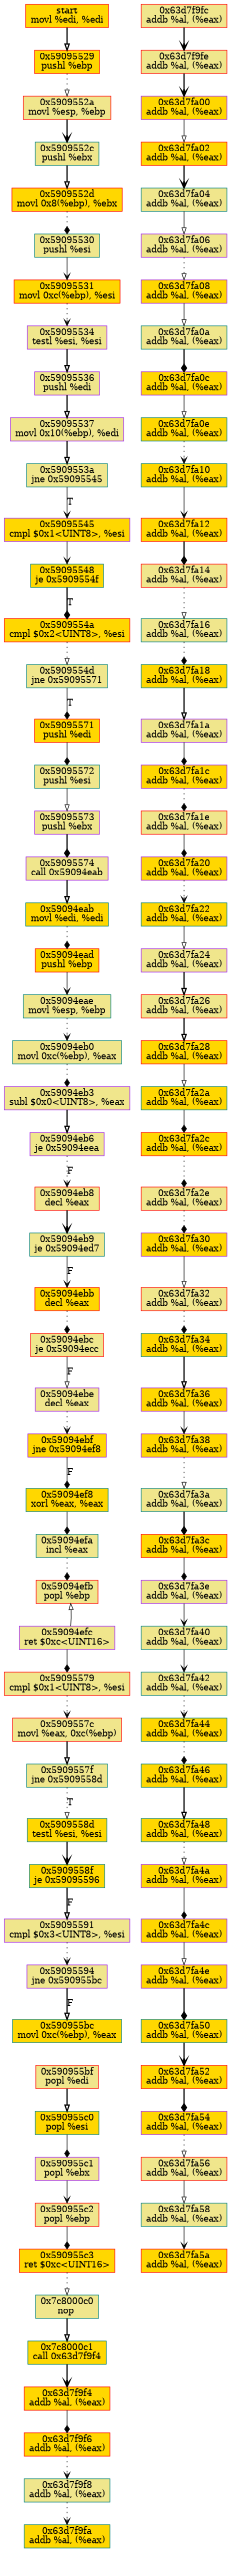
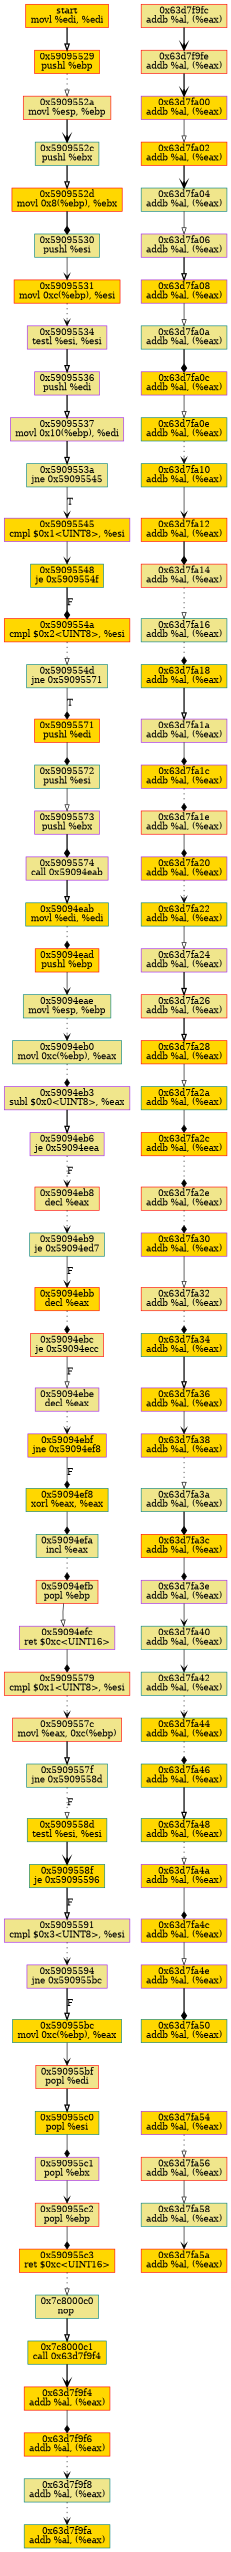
edge "0x5909552d movl 0x8(%ebp), %ebx" -> "0x59095530 pushl %esi": style dotted -> bold
edge "0x63d7fa06 addb %al, (%eax)" -> "0x63d7fa08 addb %al, (%eax)": style dotted -> bold
edge "0x59095548 je 0x5909554f" -> "0x5909554a cmpl $0x2<UINT8>, %esi": label "T" -> "F"
edge "0x59094eb8 decl %eax" -> "0x59094eb9 je 0x59094ed7": style bold -> dotted
edge "0x59094efc ret $0xc<UINT16>" -> "0x59094efb popl %ebp": reversed
edge "0x5909557f jne 0x5909558d" -> "0x5909558d testl %esi, %esi": label "T" -> "F"
edge "0x590955bc movl 0xc(%ebp), %eax" -> "0x590955bf popl %edi": added
node "0x63d7fa52 addb %al, (%eax)": removed
